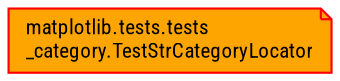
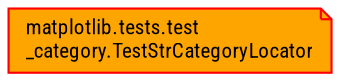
node "matplotlib.tests.tests _category.TestStrCategoryLocator": label "matplotlib.tests.tests _category.TestStrCategoryLocator" -> "matplotlib.tests.test _category.TestStrCategoryLocator"
